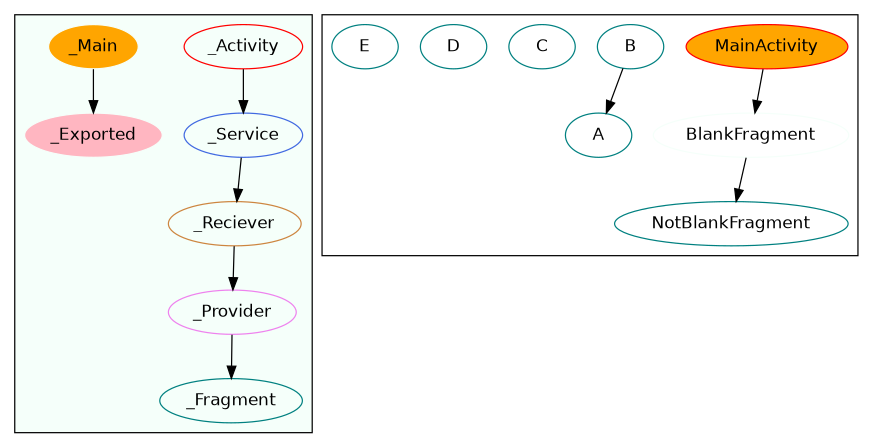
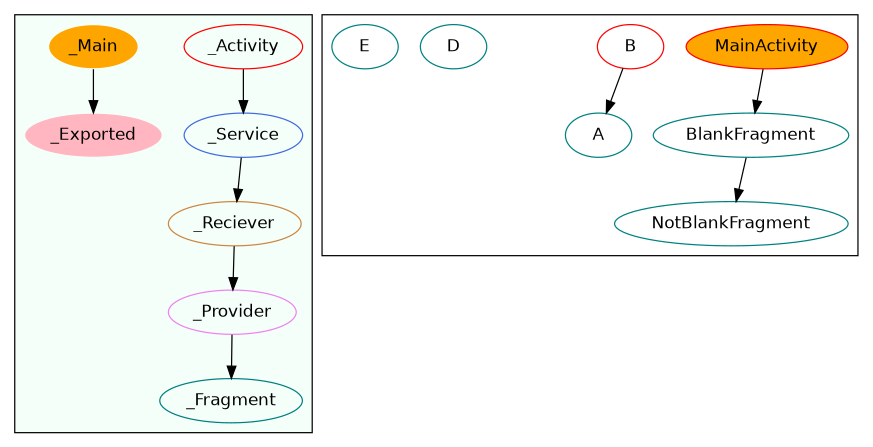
node "C": removed
node "B": color teal -> red
node "BlankFragment": color mintcream -> teal
